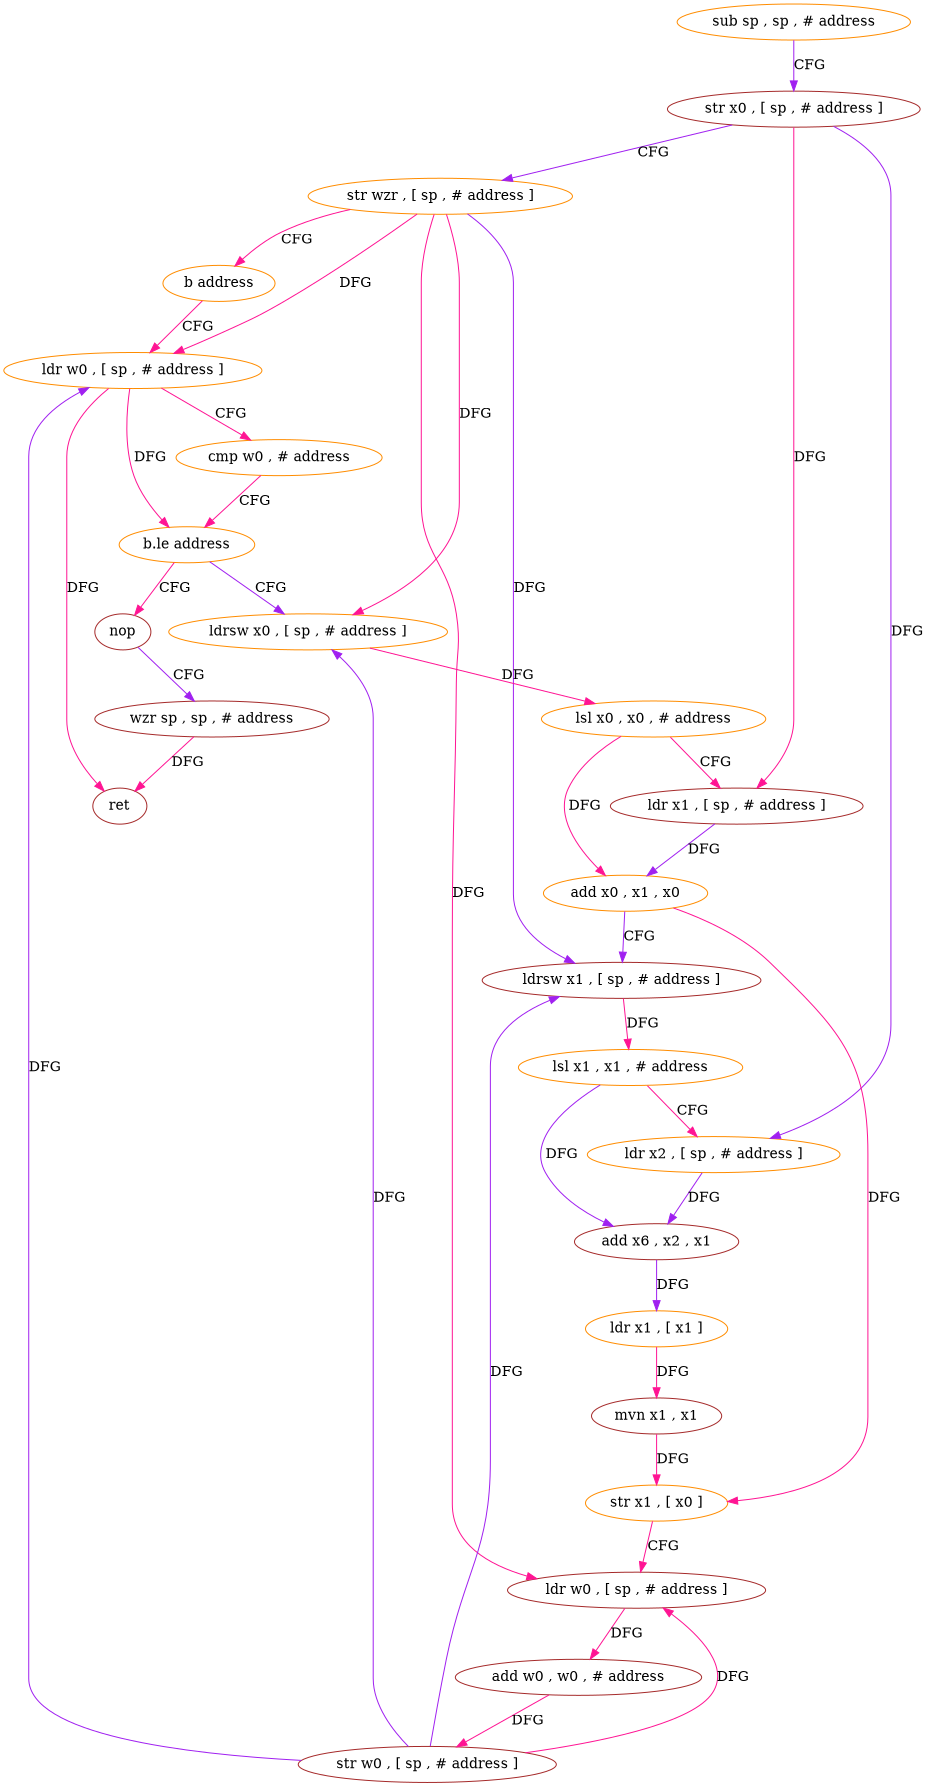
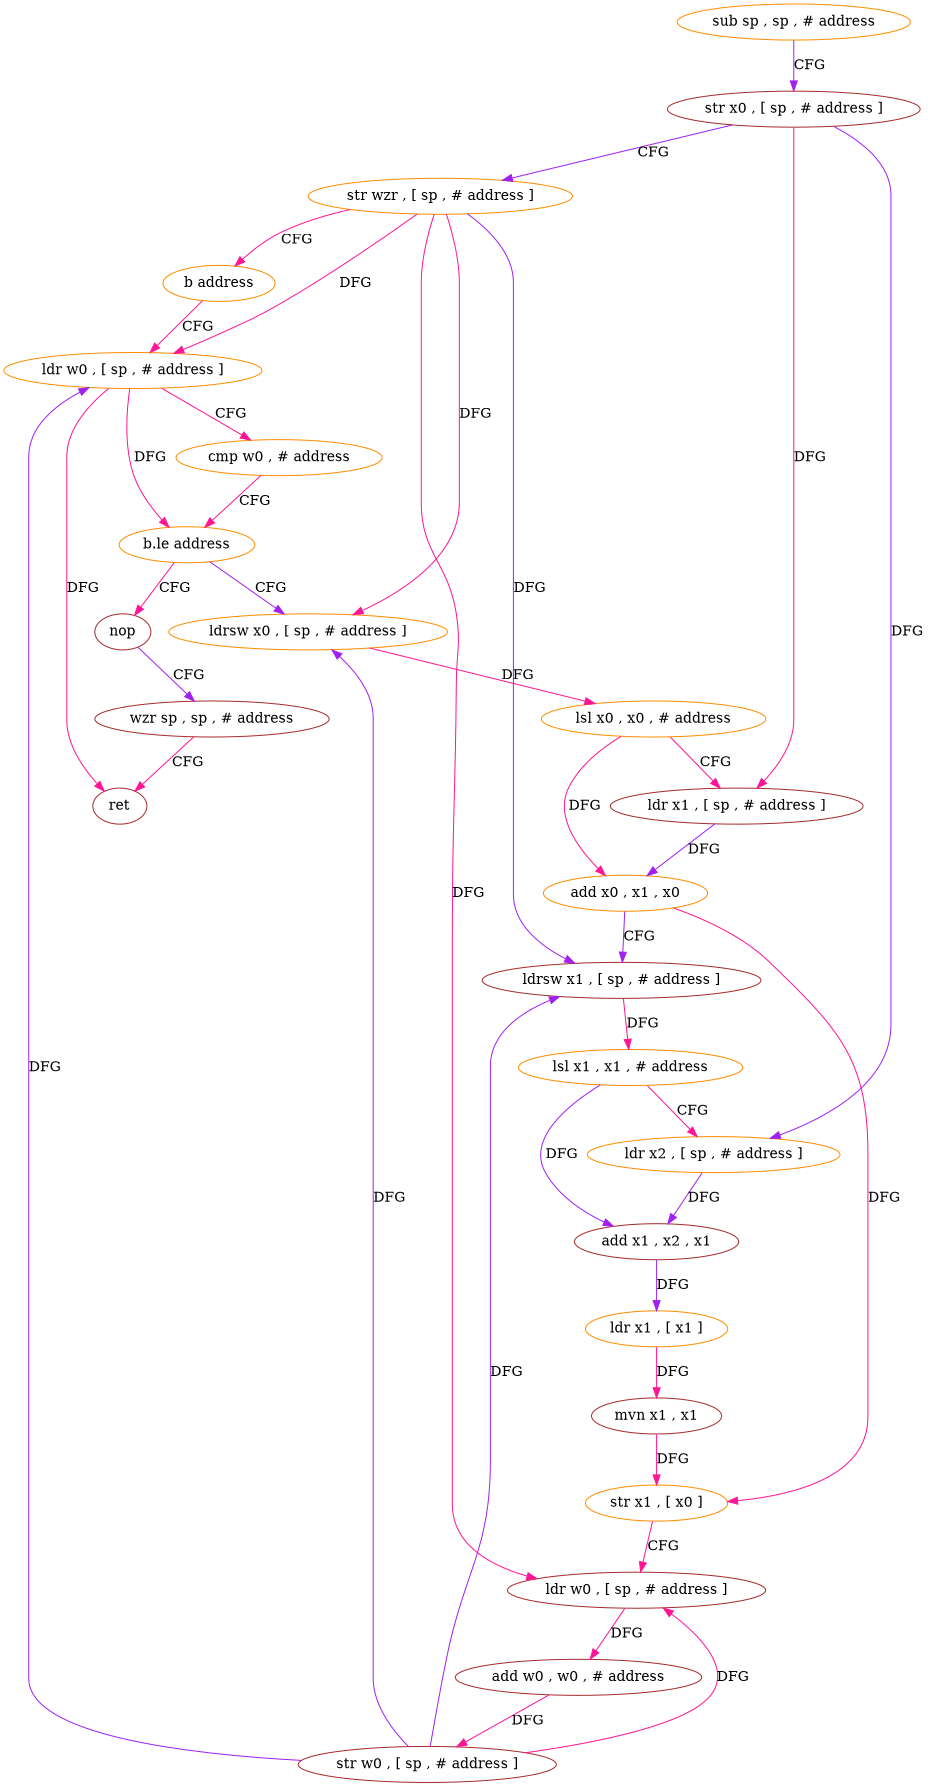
edge "wzr sp , sp , # address" -> "ret": label "DFG" -> "CFG"
node "add x6 , x2 , x1": label "add x6 , x2 , x1" -> "add x1 , x2 , x1"
